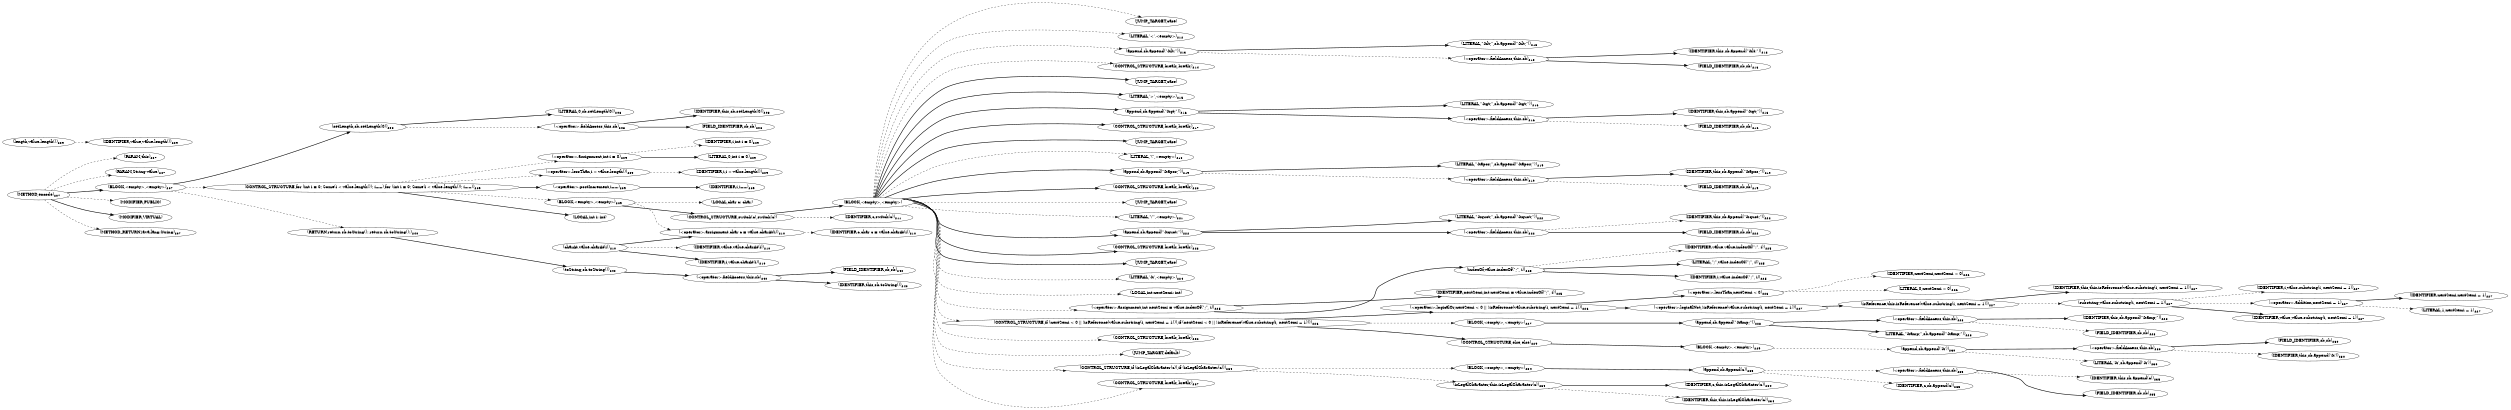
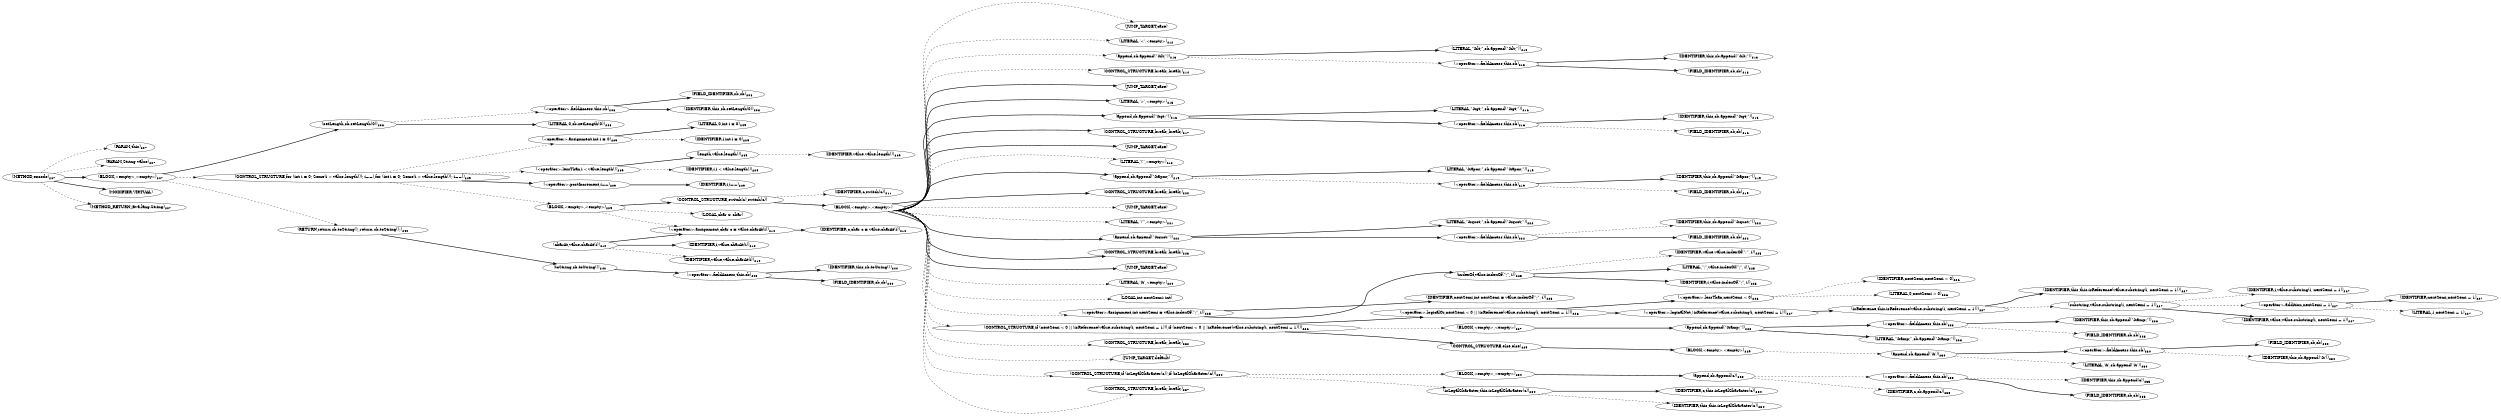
edge "(<operator>.lessThan,i < value.length())" -> "(length,value.length())": added
node "(MODIFIER,PUBLIC)": removed
node "(LOCAL,int i: int)": removed
edge "(<operator>.assignment,char c = value.charAt(i))" -> "(IDENTIFIER,c,char c = value.charAt(i))": style dashed -> bold
